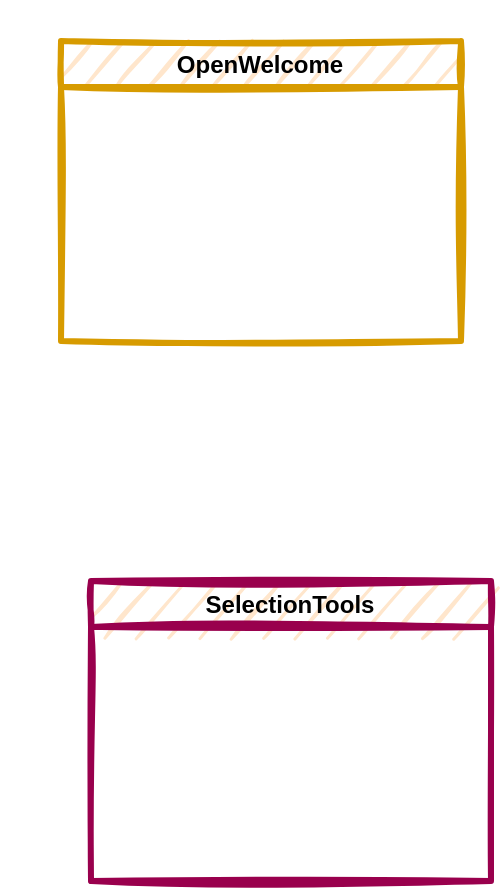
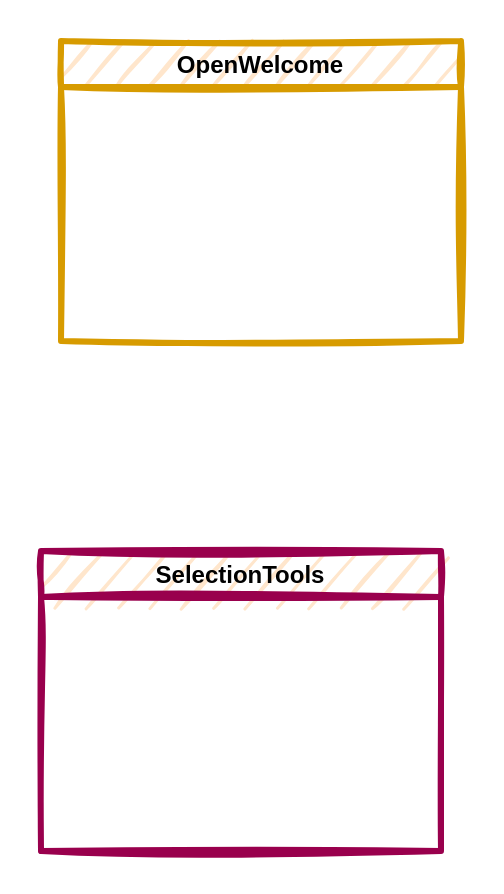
node "SelectionTools": moved (291, 731) -> (241, 701)
